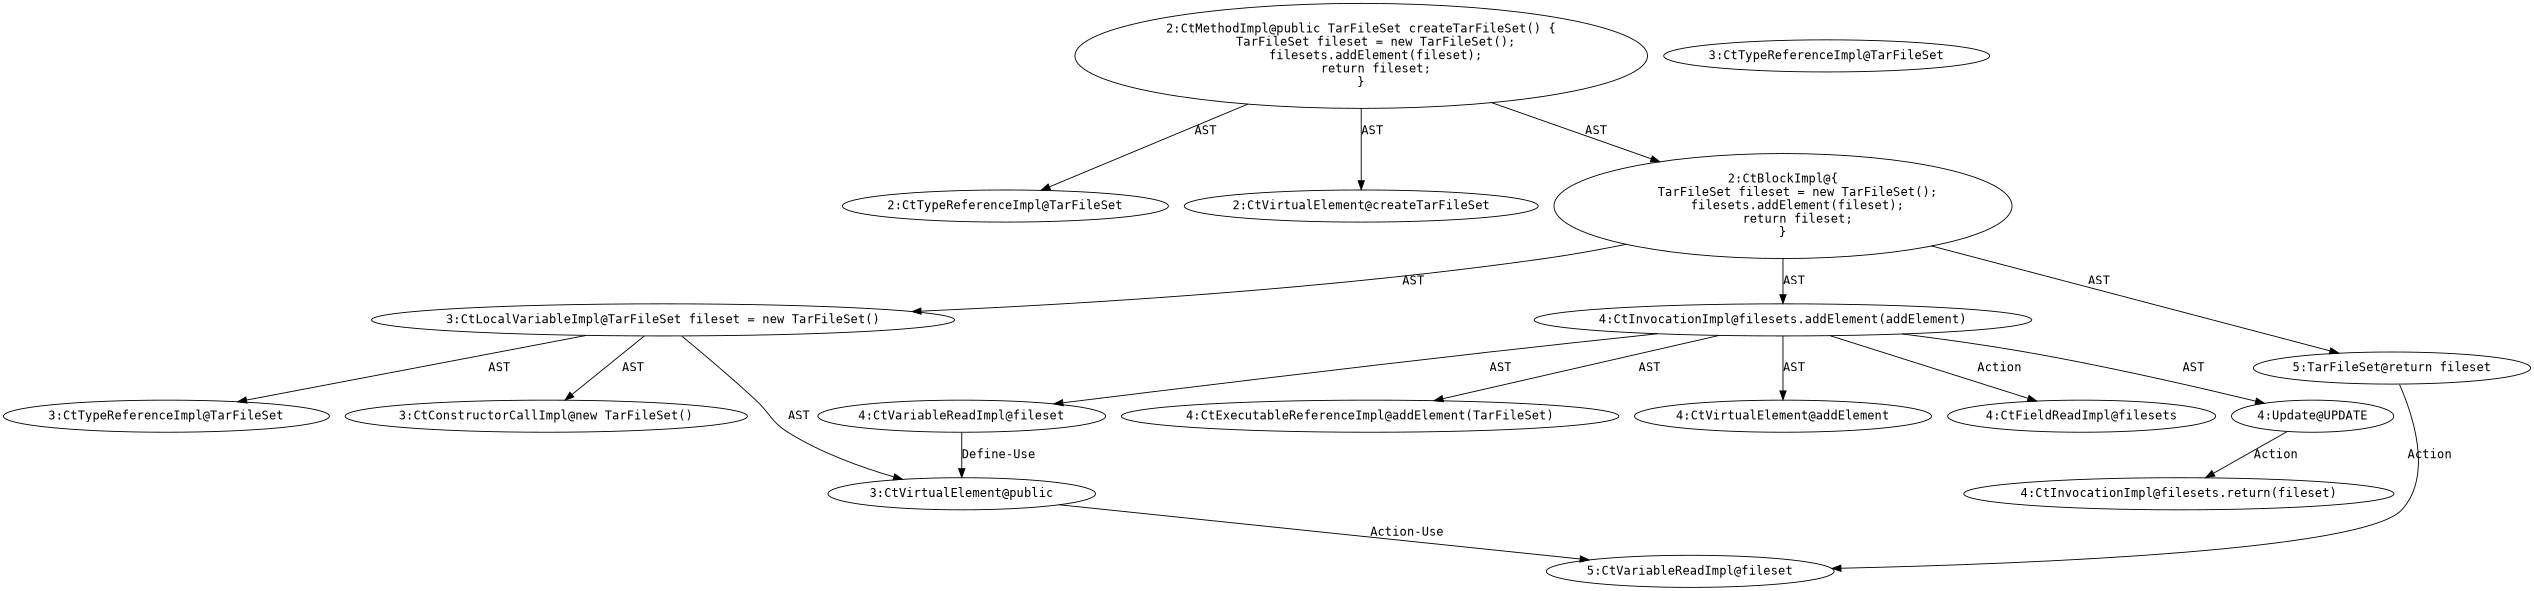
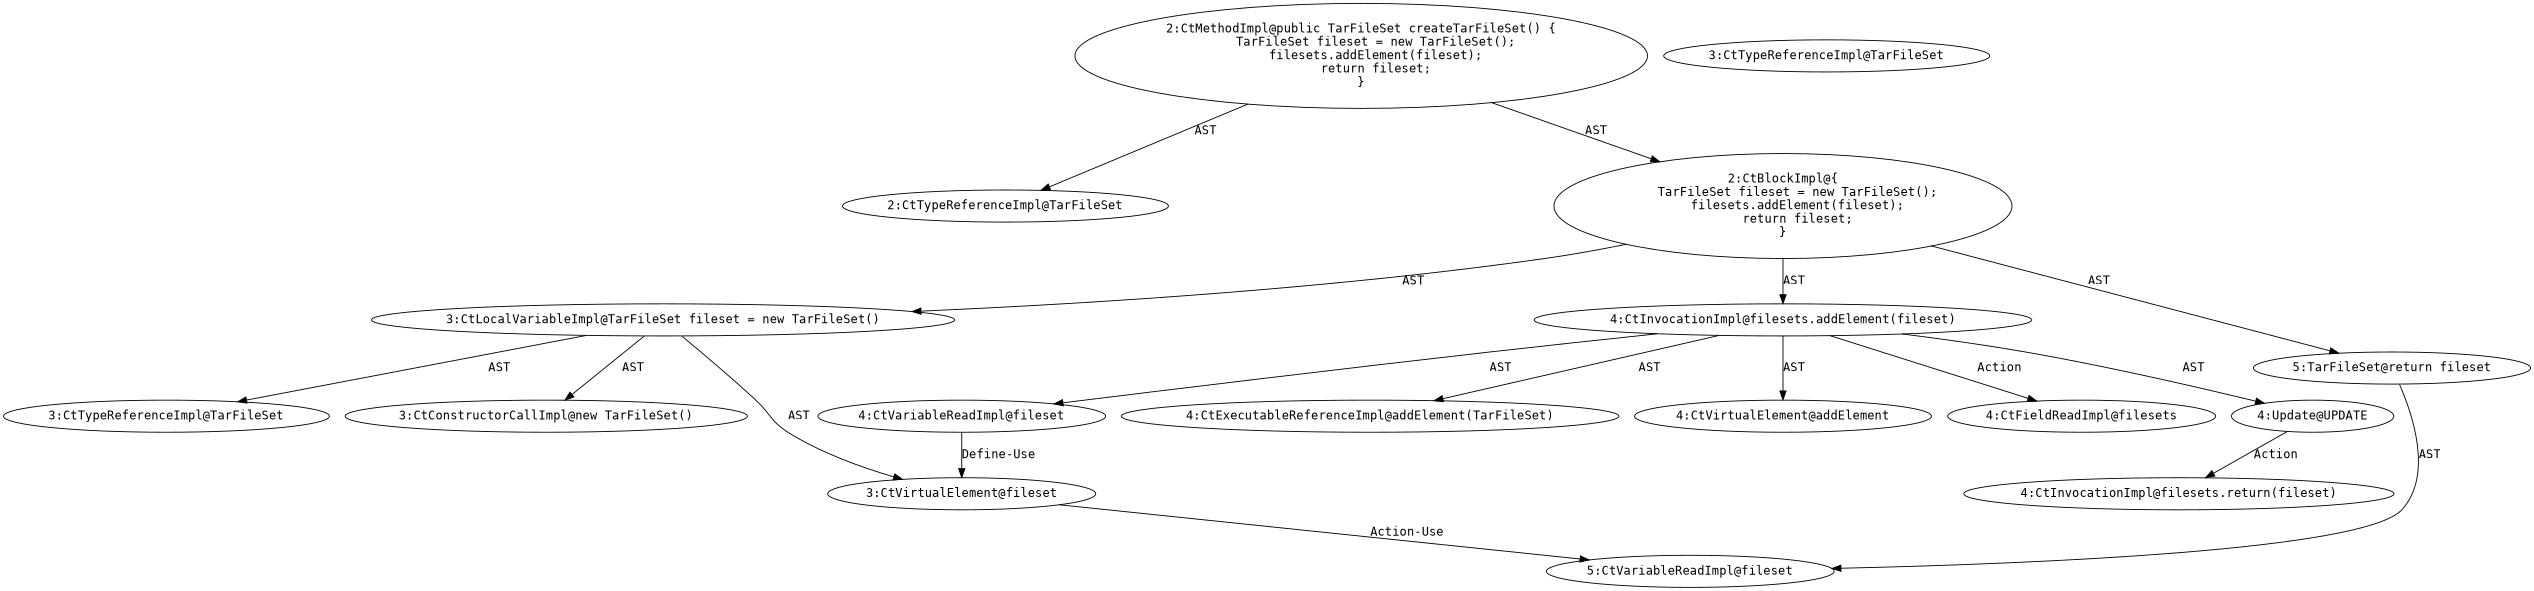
node "2:CtVirtualElement@createTarFileSet": removed
node "4:CtInvocationImpl@filesets.addElement(addElement)": label "4:CtInvocationImpl@filesets.addElement(addElement)" -> "4:CtInvocationImpl@filesets.addElement(fileset)"
edge "5:TarFileSet@return fileset" -> "5:CtVariableReadImpl@fileset": label "Action" -> "AST"
node "3:CtVirtualElement@public": label "3:CtVirtualElement@public" -> "3:CtVirtualElement@fileset"
